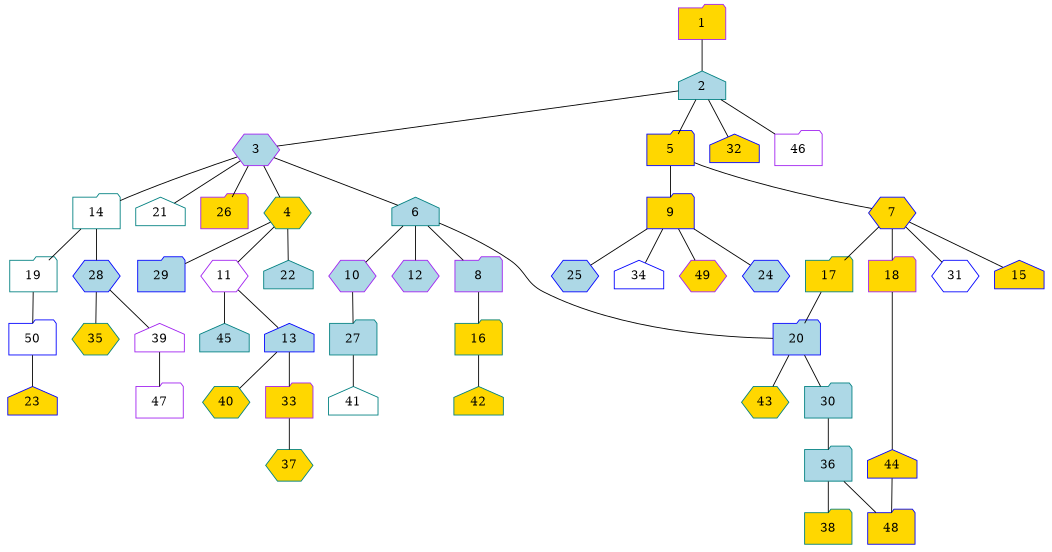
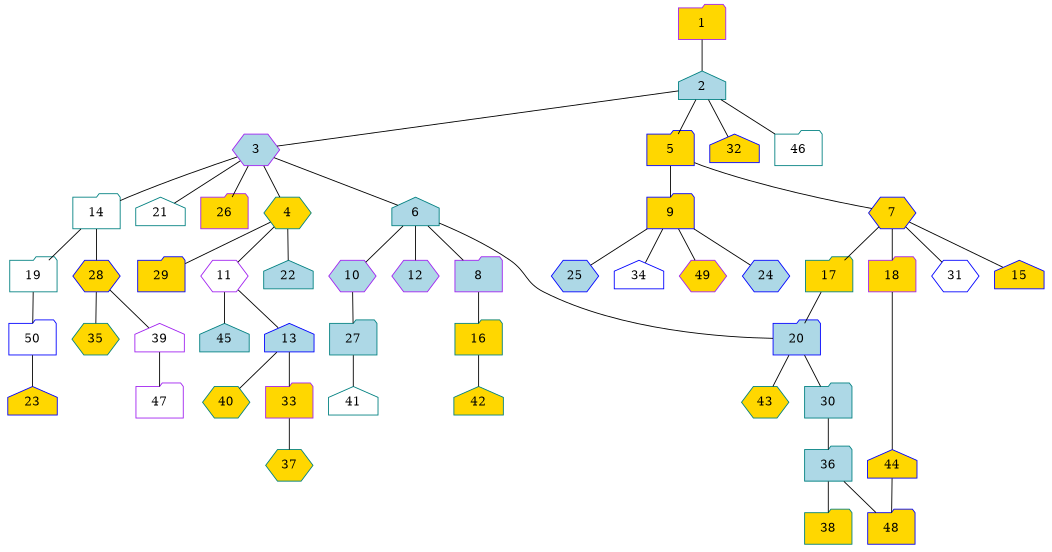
node "46": color purple -> teal
node "28": fillcolor lightblue -> gold
node "29": fillcolor lightblue -> gold
